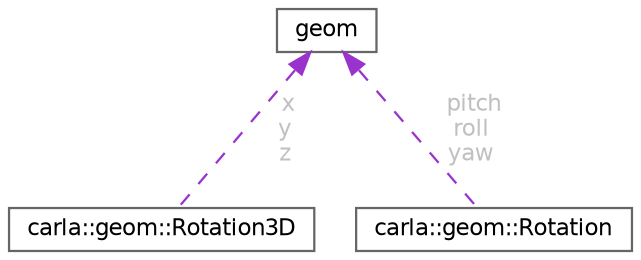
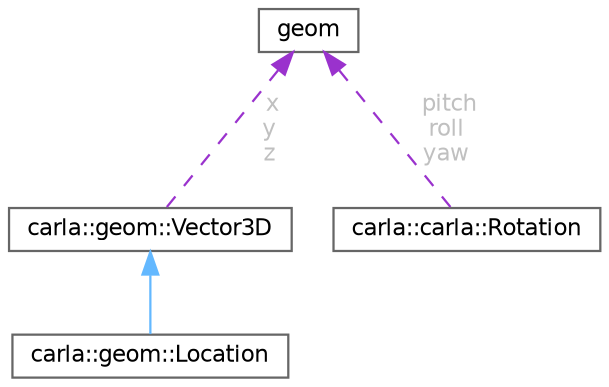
node "carla::geom::Rotation3D": label "carla::geom::Rotation3D" -> "carla::geom::Vector3D"
node "carla::geom::Rotation": label "carla::geom::Rotation" -> "carla::carla::Rotation"
node "carla::geom::Location": added
